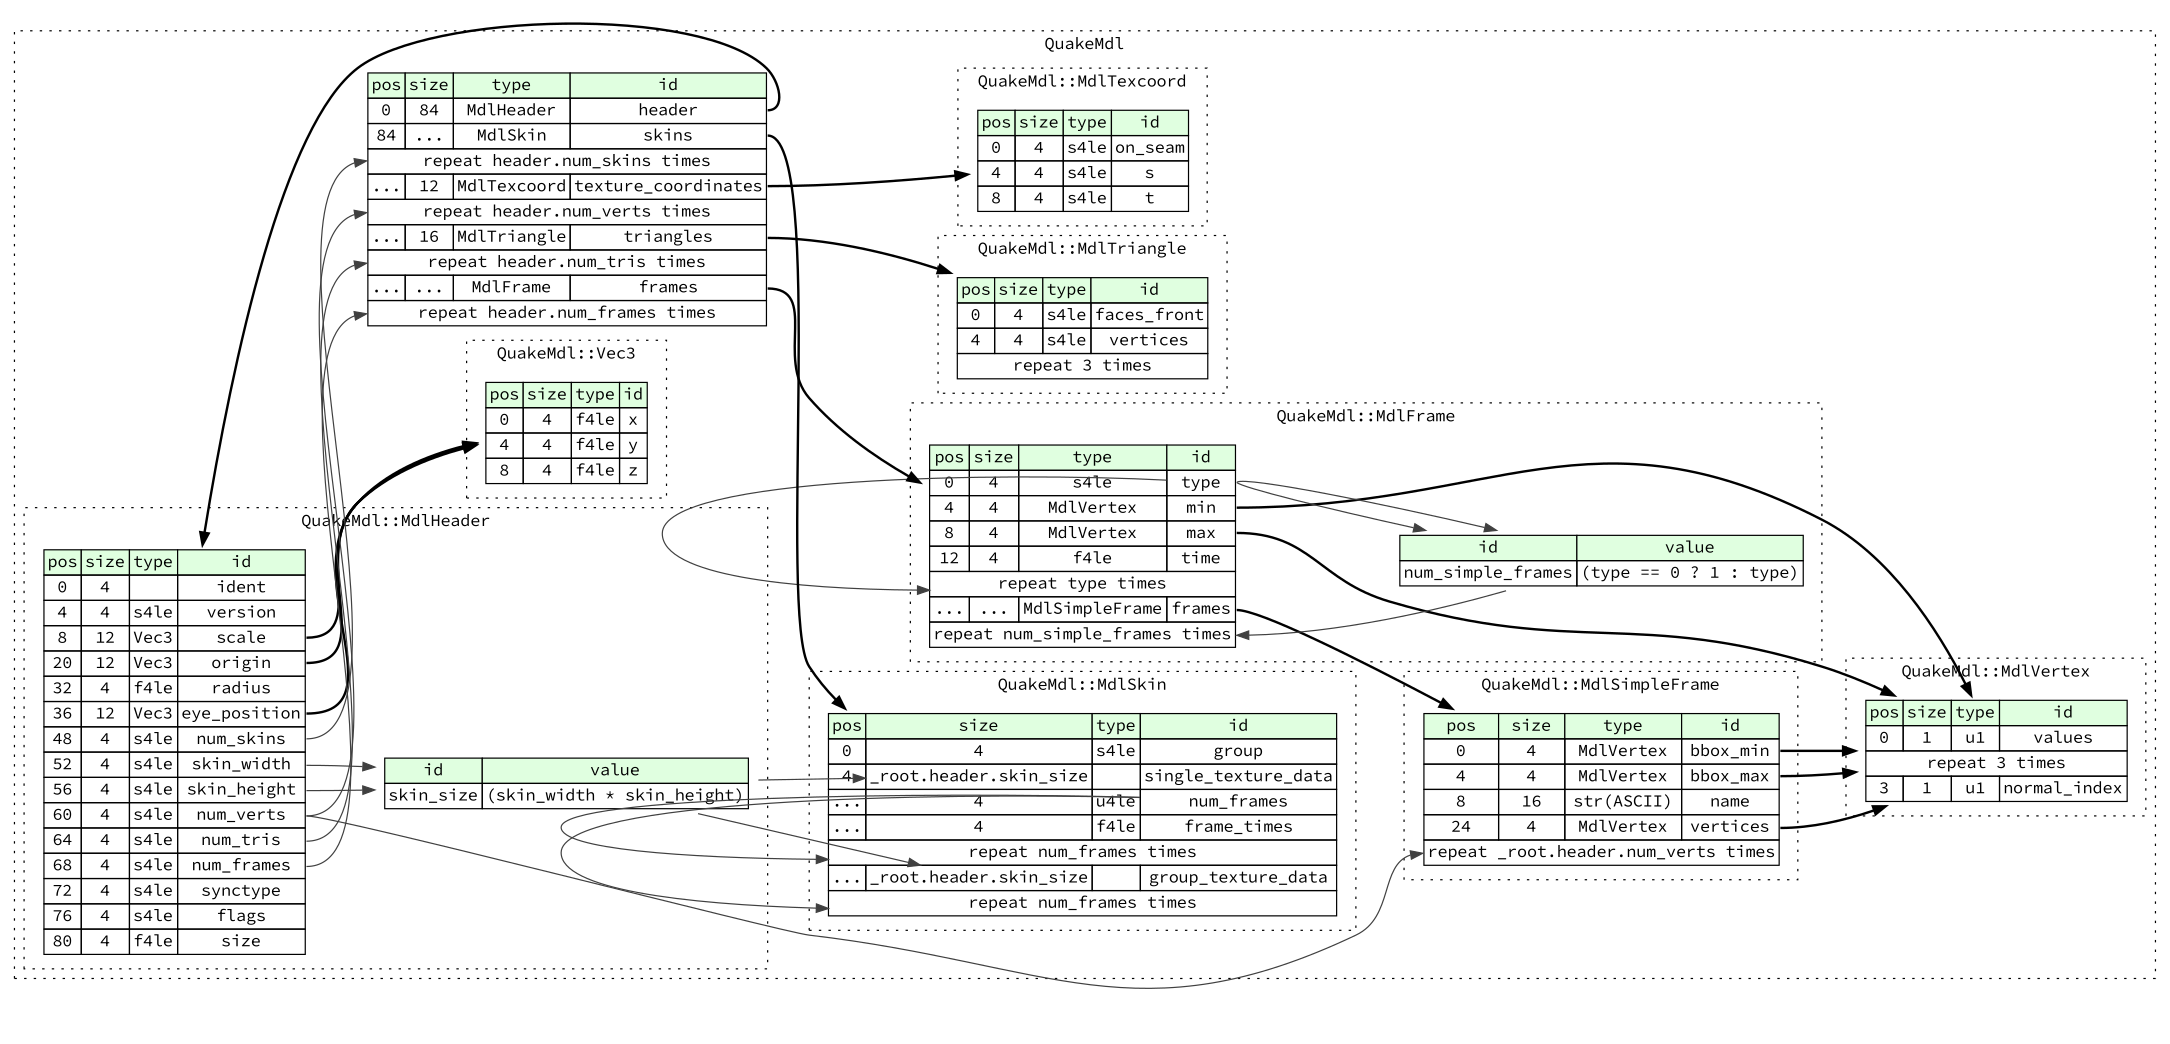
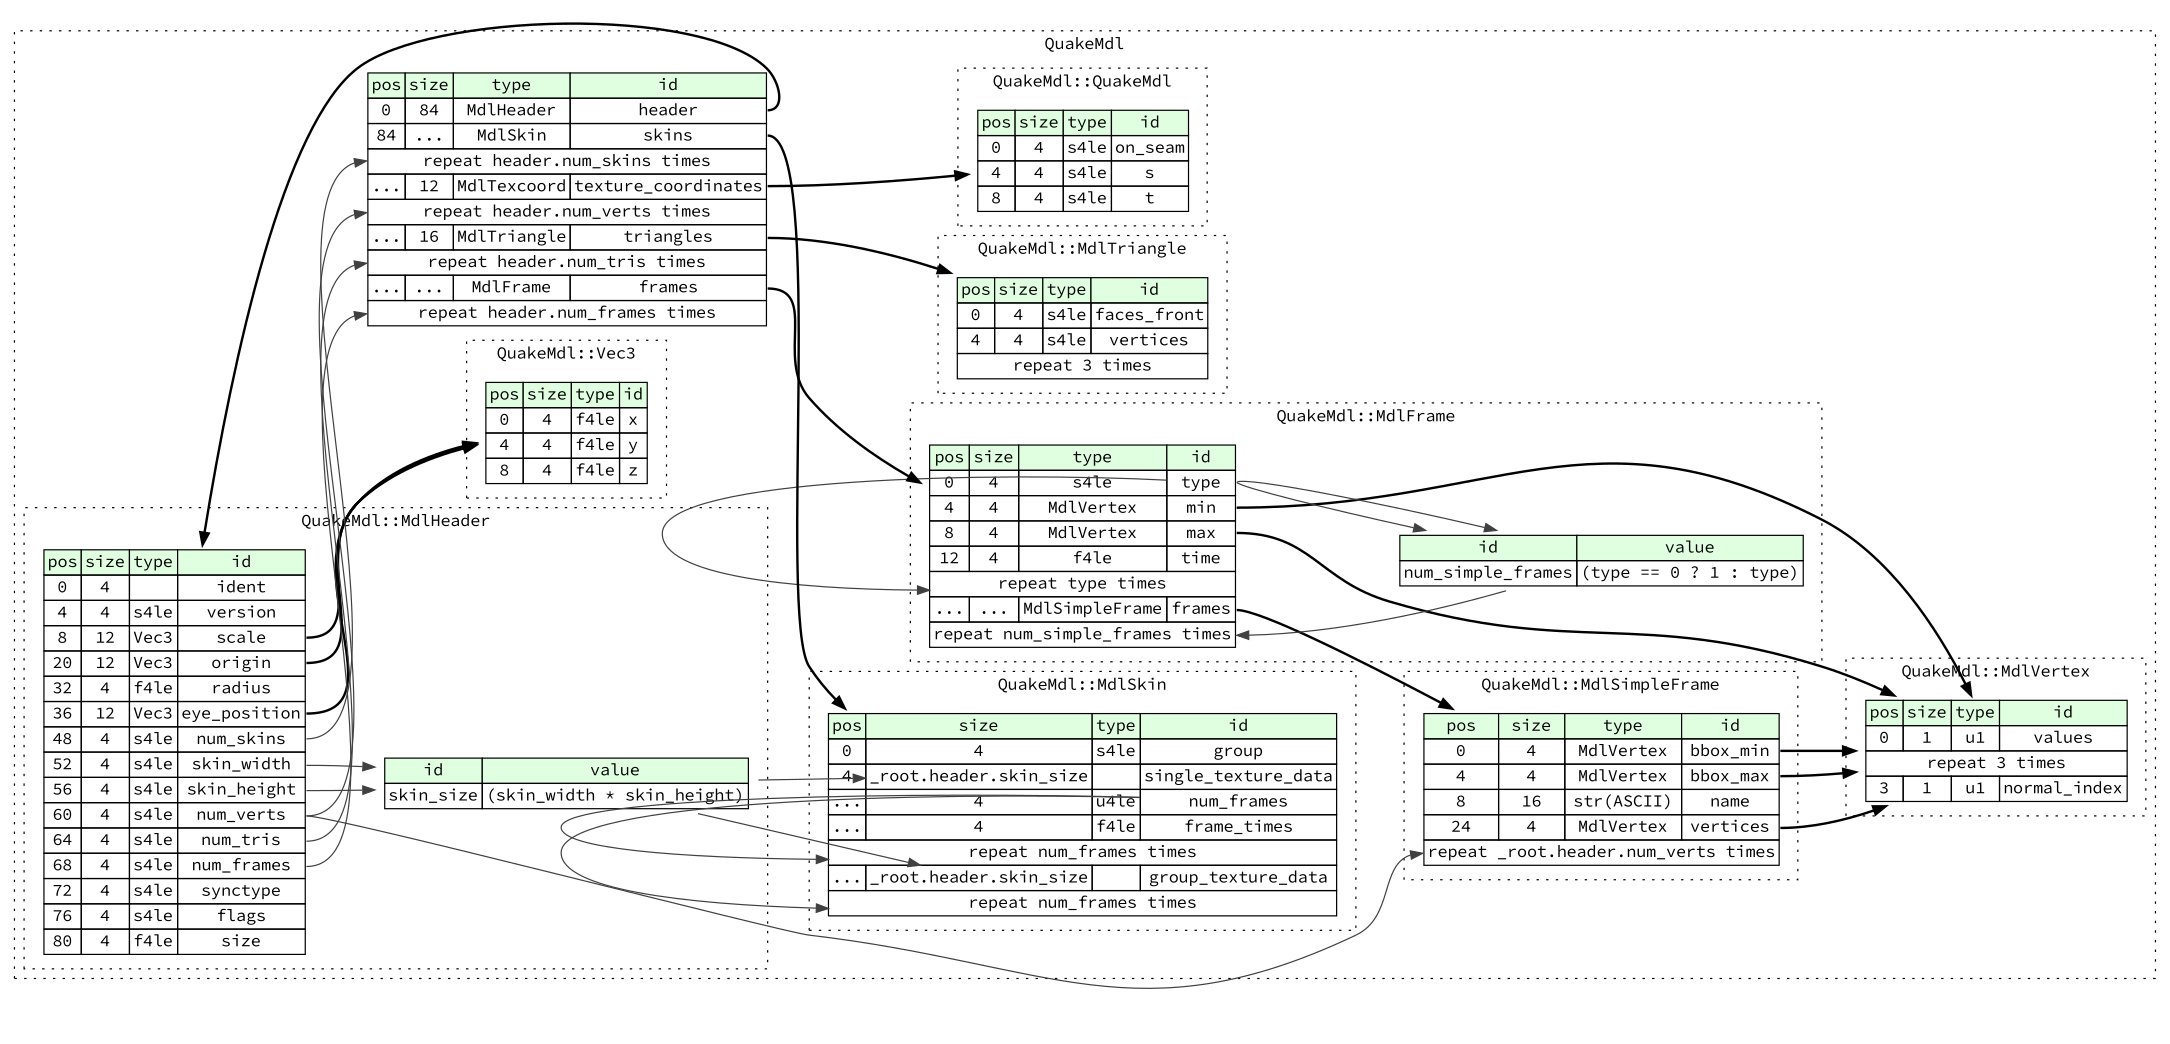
cluster "QuakeMdl::MdlTexcoord": label "QuakeMdl::MdlTexcoord" -> "QuakeMdl::QuakeMdl"
